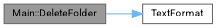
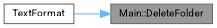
edge "Main::DeleteFolder" -> "TextFormat": reversed
